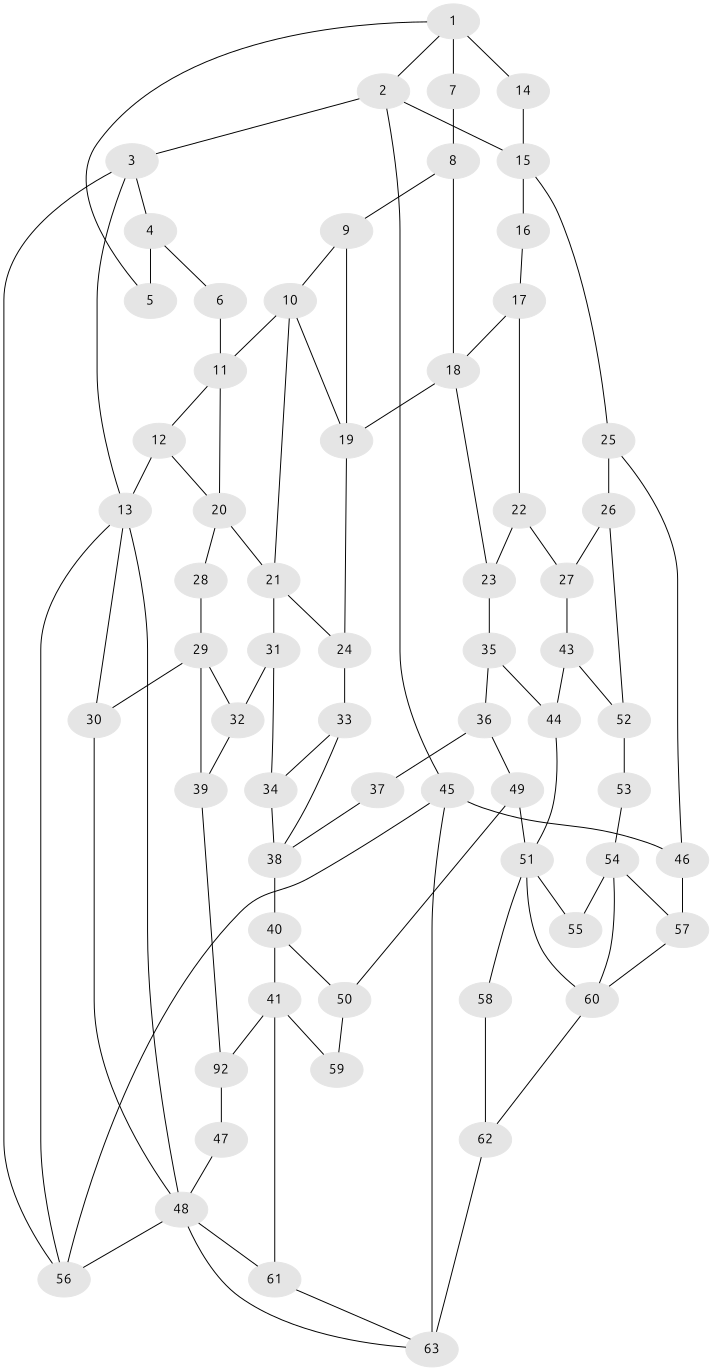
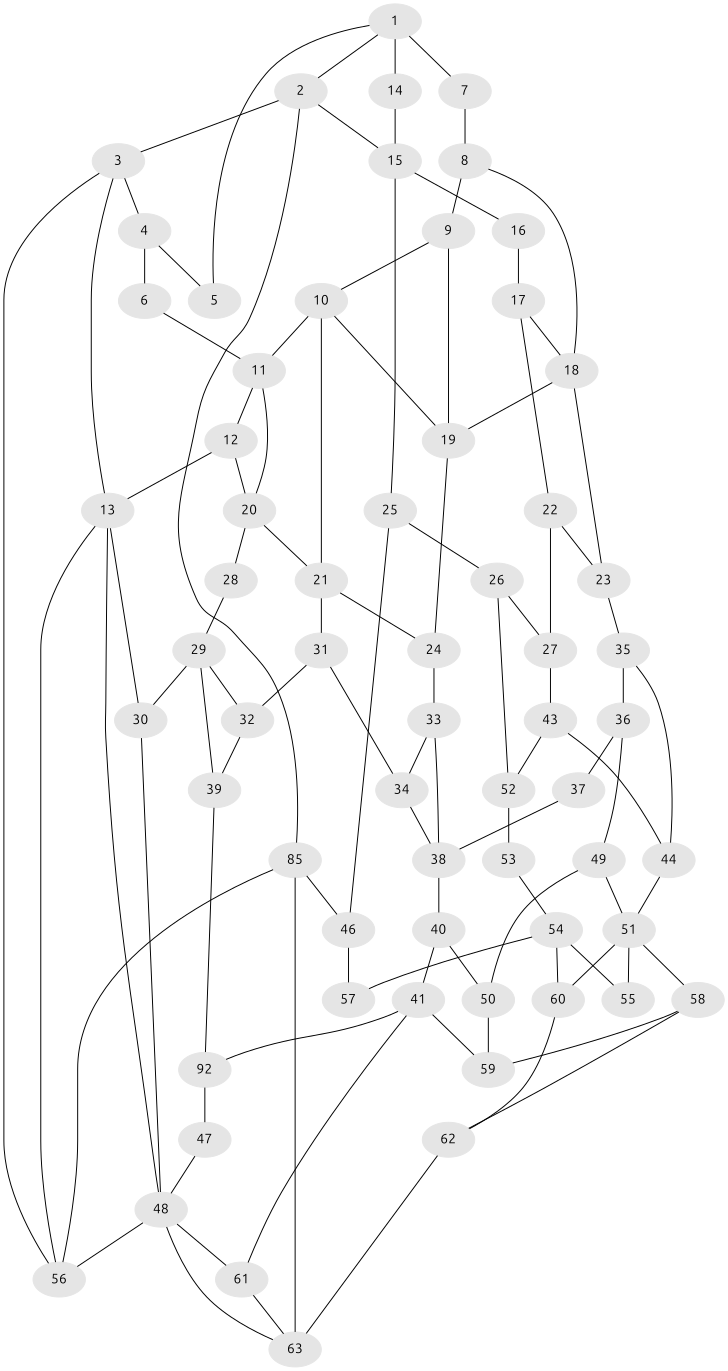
node "45": label "45" -> "85"
edge "57" -- "60": removed
edge "58" -- "59": added
